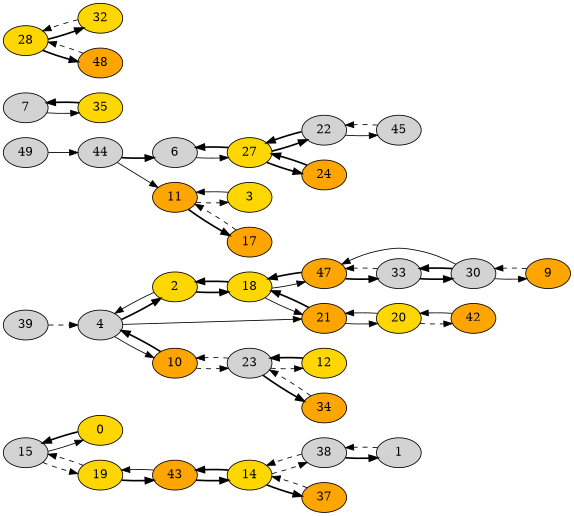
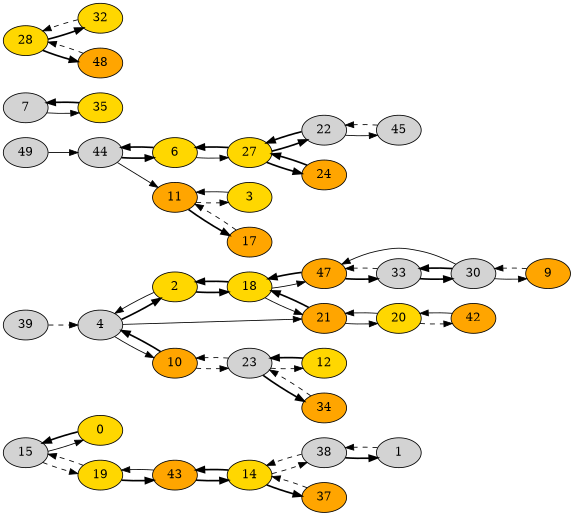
edge "6" -> "44": added
node "6": fillcolor lightgrey -> gold
